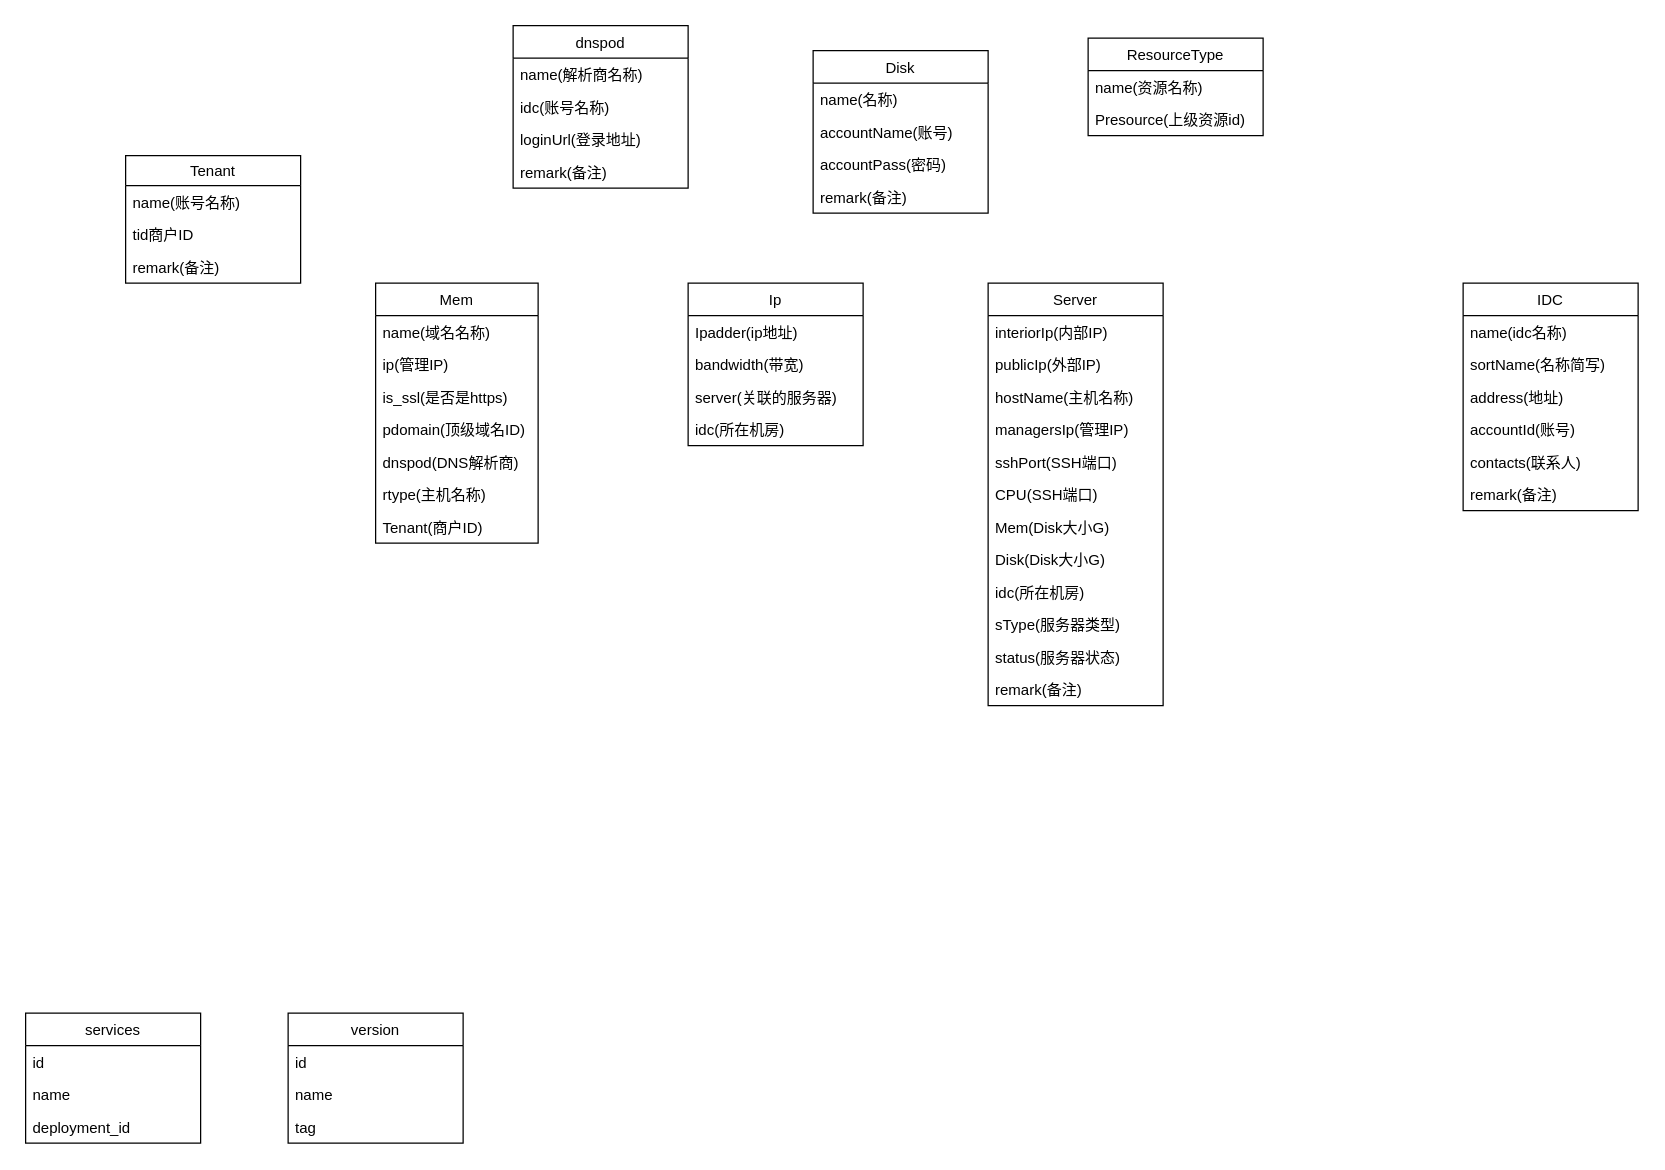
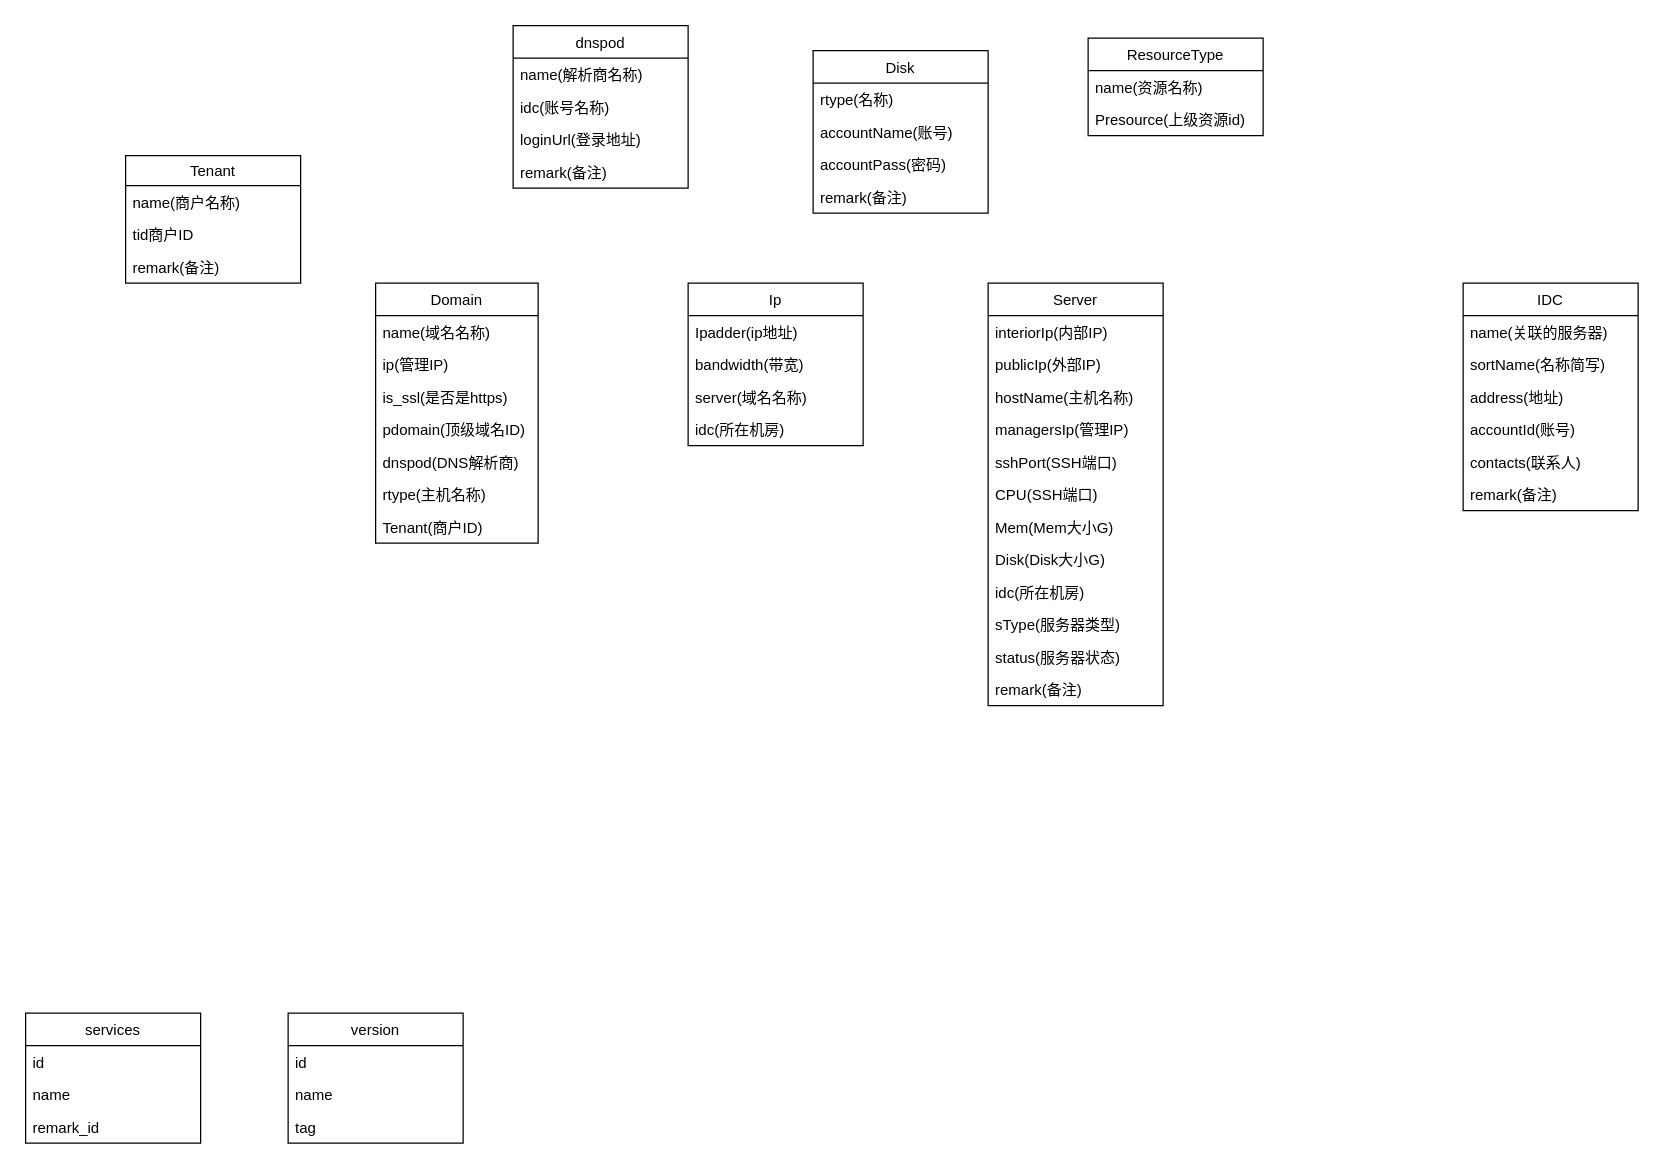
node "name(名称)": label "name(名称)" -> "rtype(名称)"
node "name(账号名称)": label "name(账号名称)" -> "name(商户名称)"
node "Mem": label "Mem" -> "Domain"
node "name(idc名称)": label "name(idc名称)" -> "name(关联的服务器)"
node "server(关联的服务器)": label "server(关联的服务器)" -> "server(域名名称)"
node "Mem(Disk大小G)": label "Mem(Disk大小G)" -> "Mem(Mem大小G)"
node "deployment_id": label "deployment_id" -> "remark_id"
